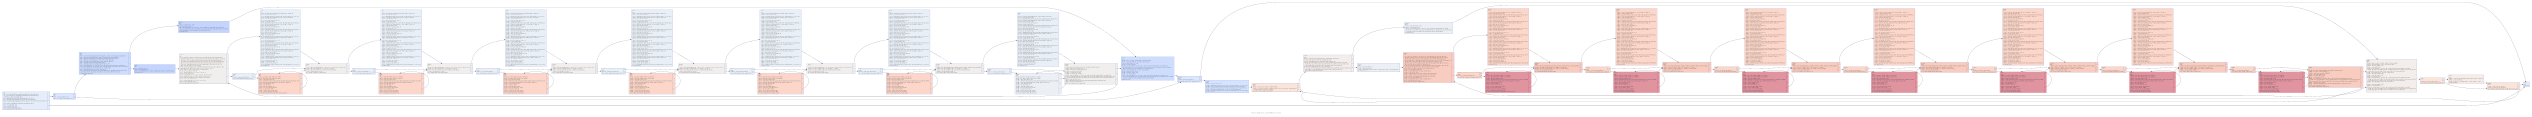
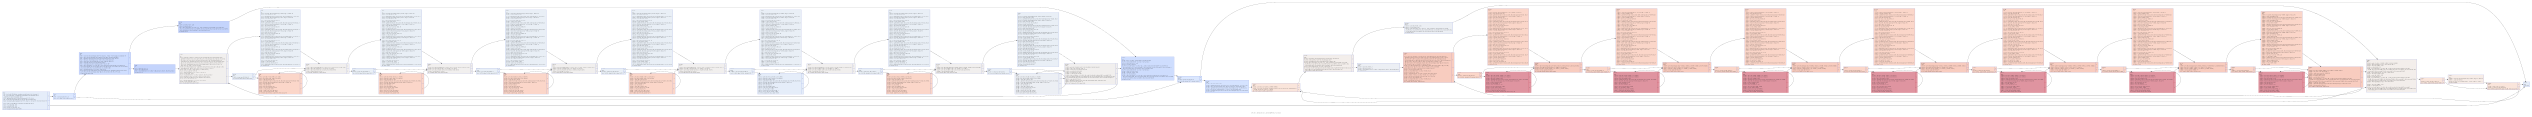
node "%885:": added
node "%331:": fillcolor #f6a38570 -> #c5d6f270
